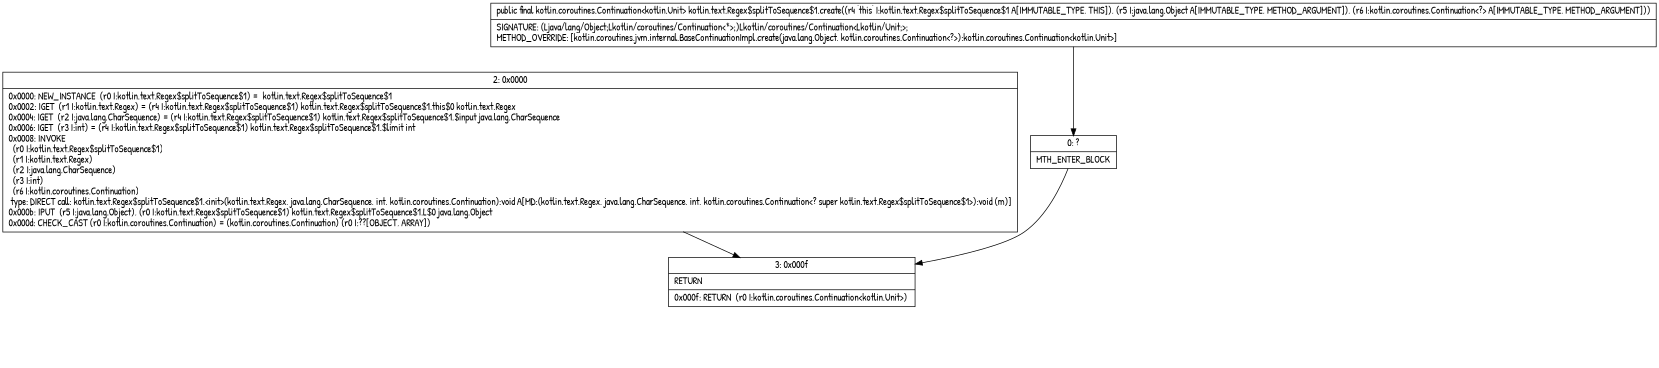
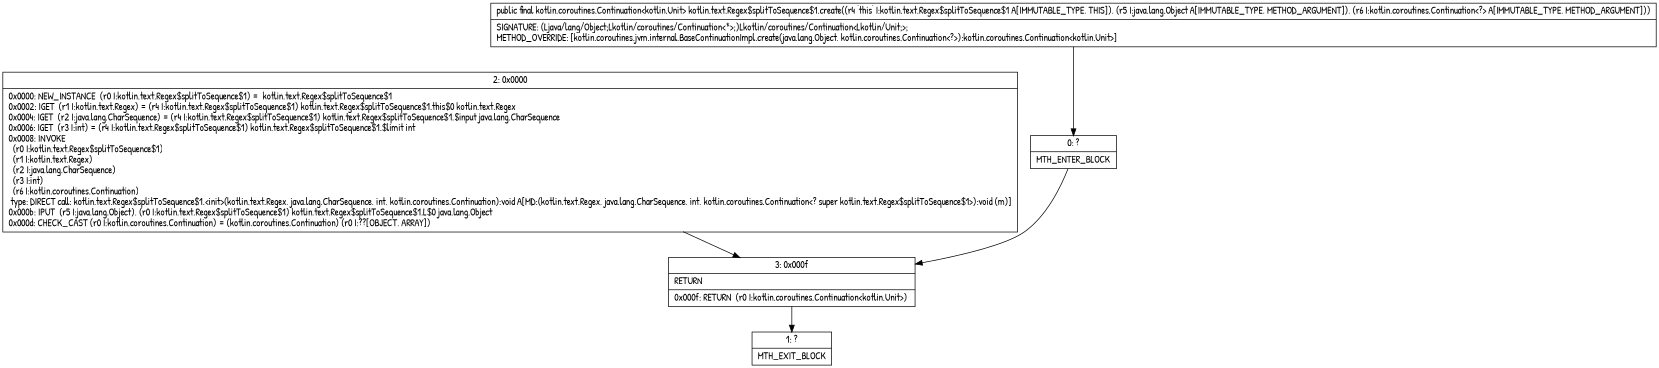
node "1: ?": added
